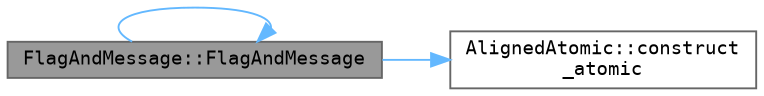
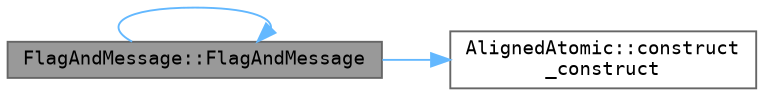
node "AlignedAtomic::construct _atomic": label "AlignedAtomic::construct _atomic" -> "AlignedAtomic::construct _construct"
